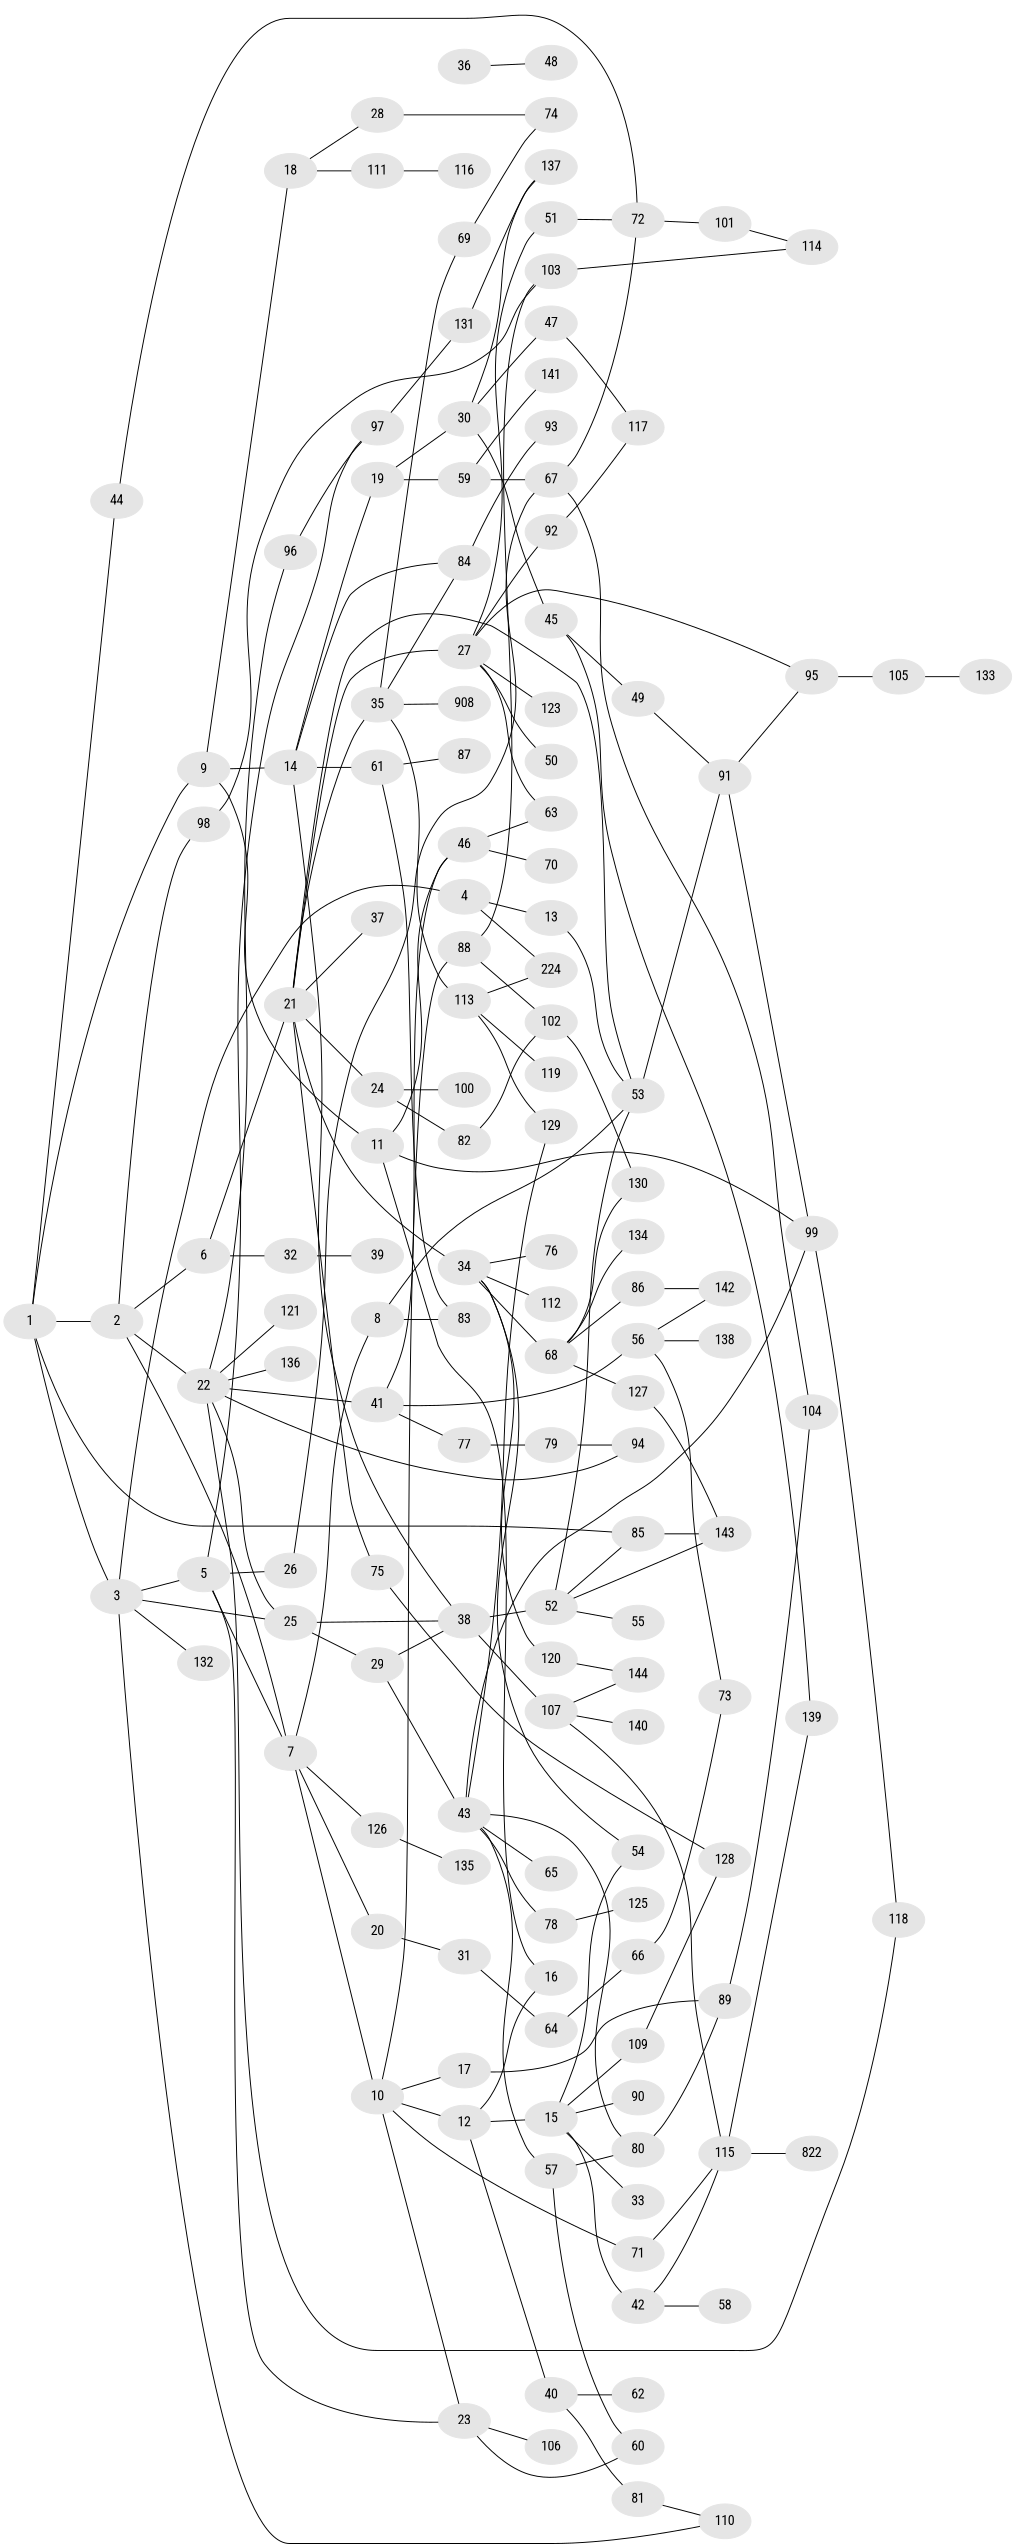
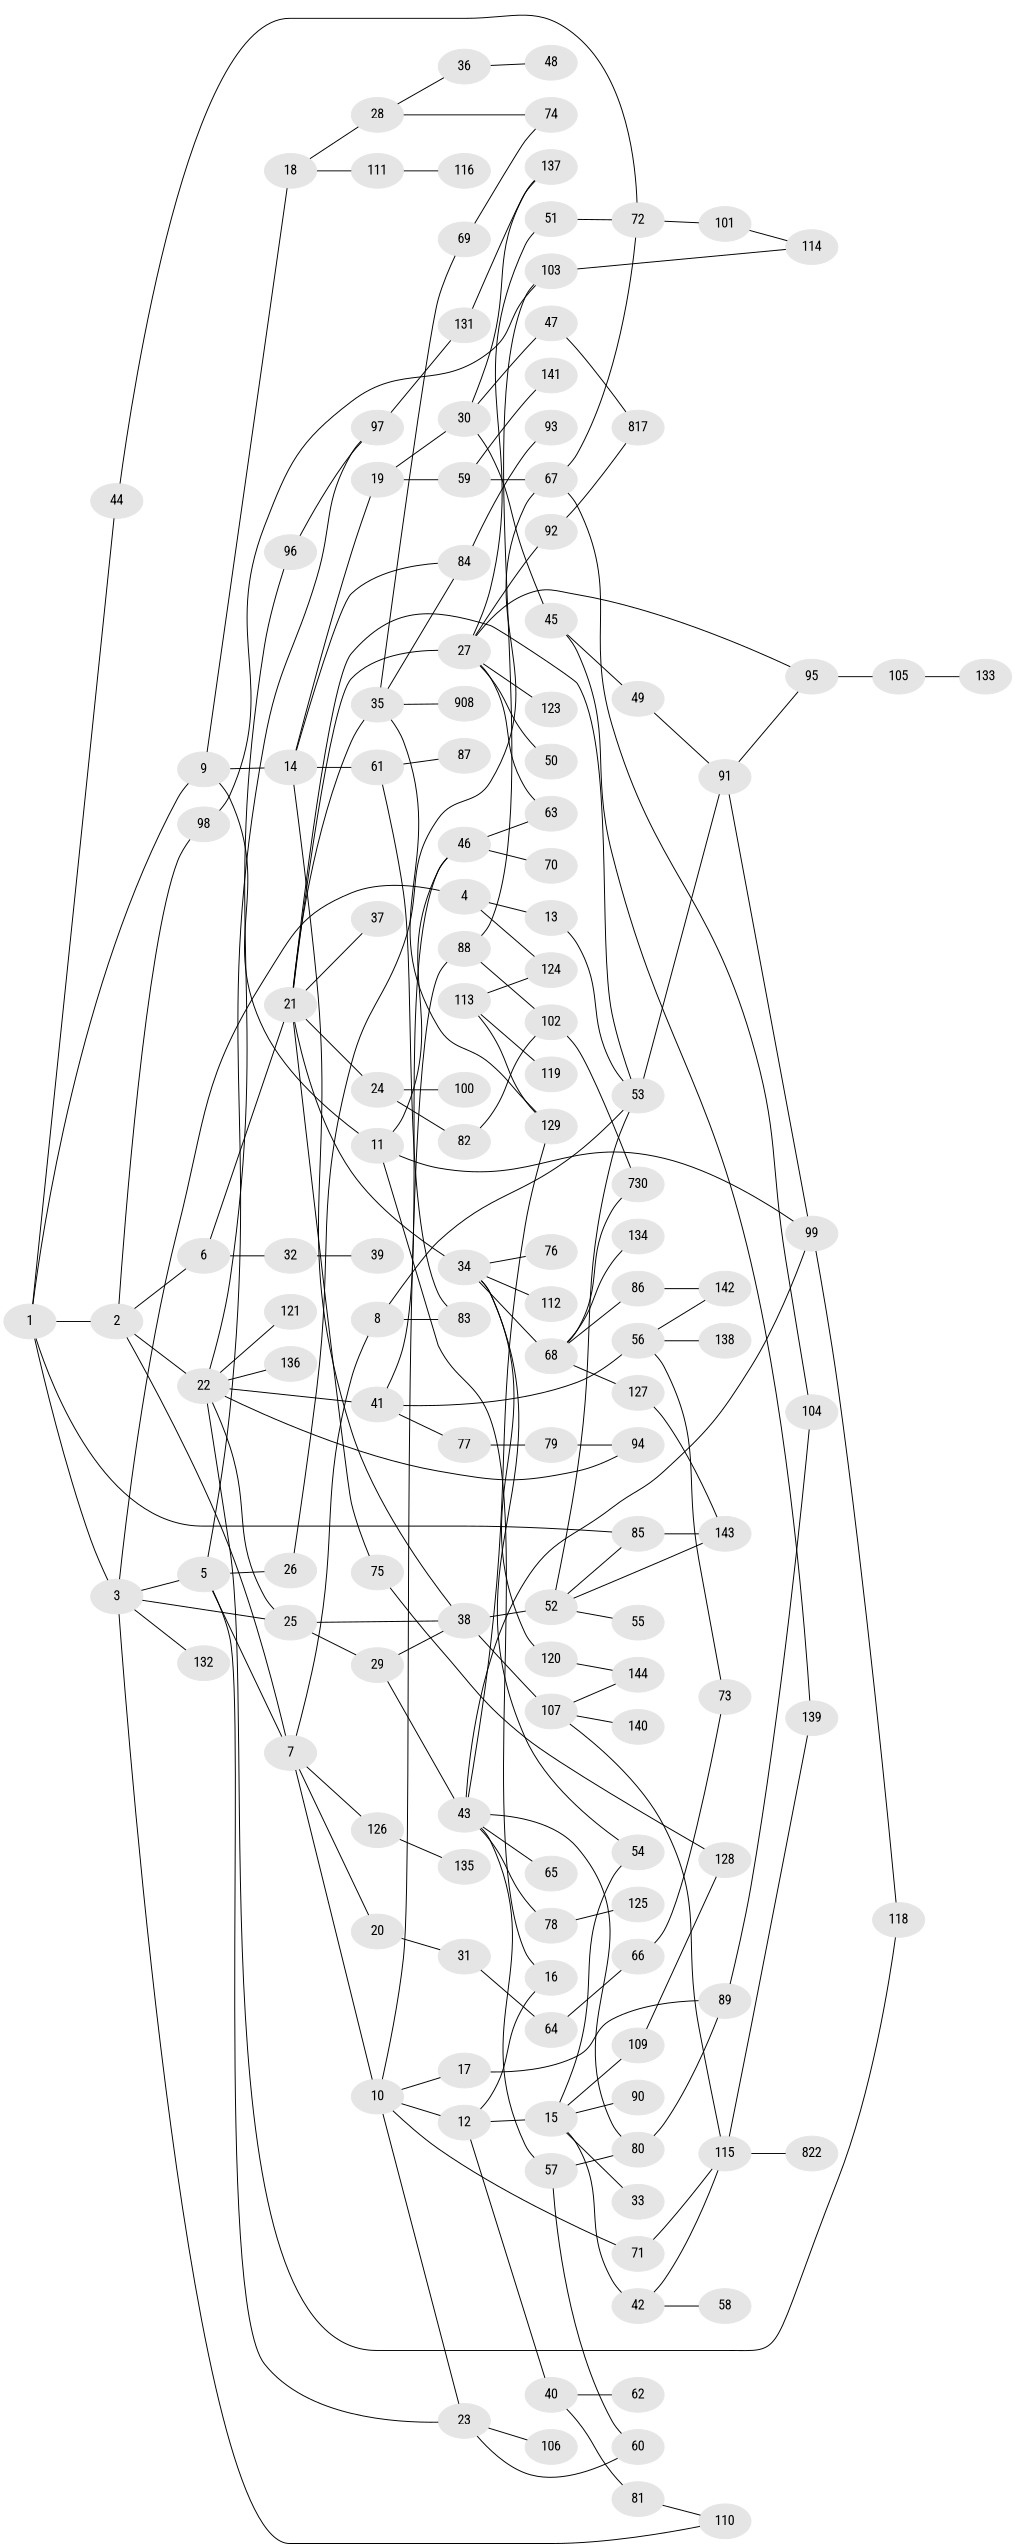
edge "36" -- "28": added
node "117": label "117" -> "817"
edge "35" -- "113": now "35" -- "129"
node "224": label "224" -> "124"
node "130": label "130" -> "730"
